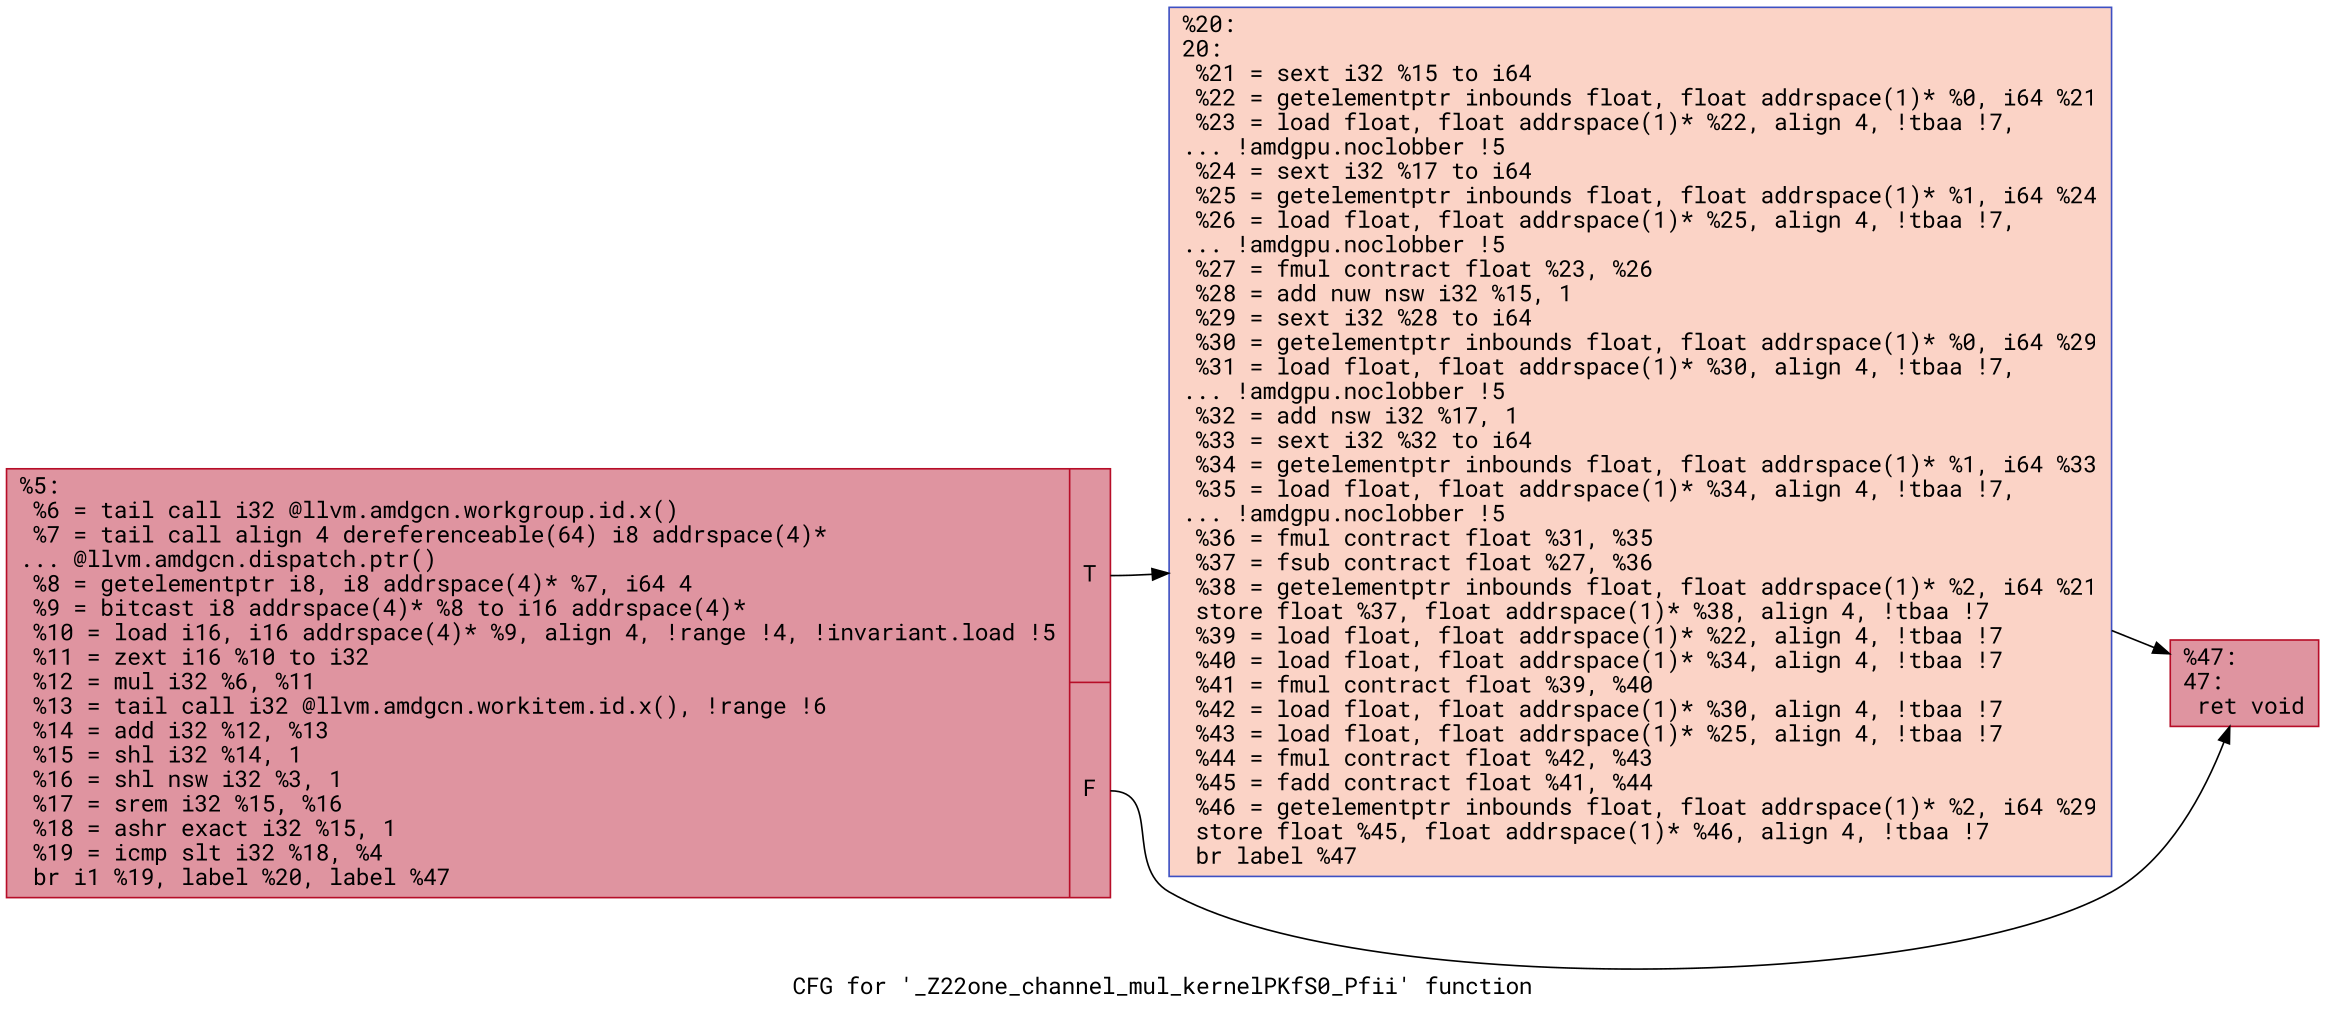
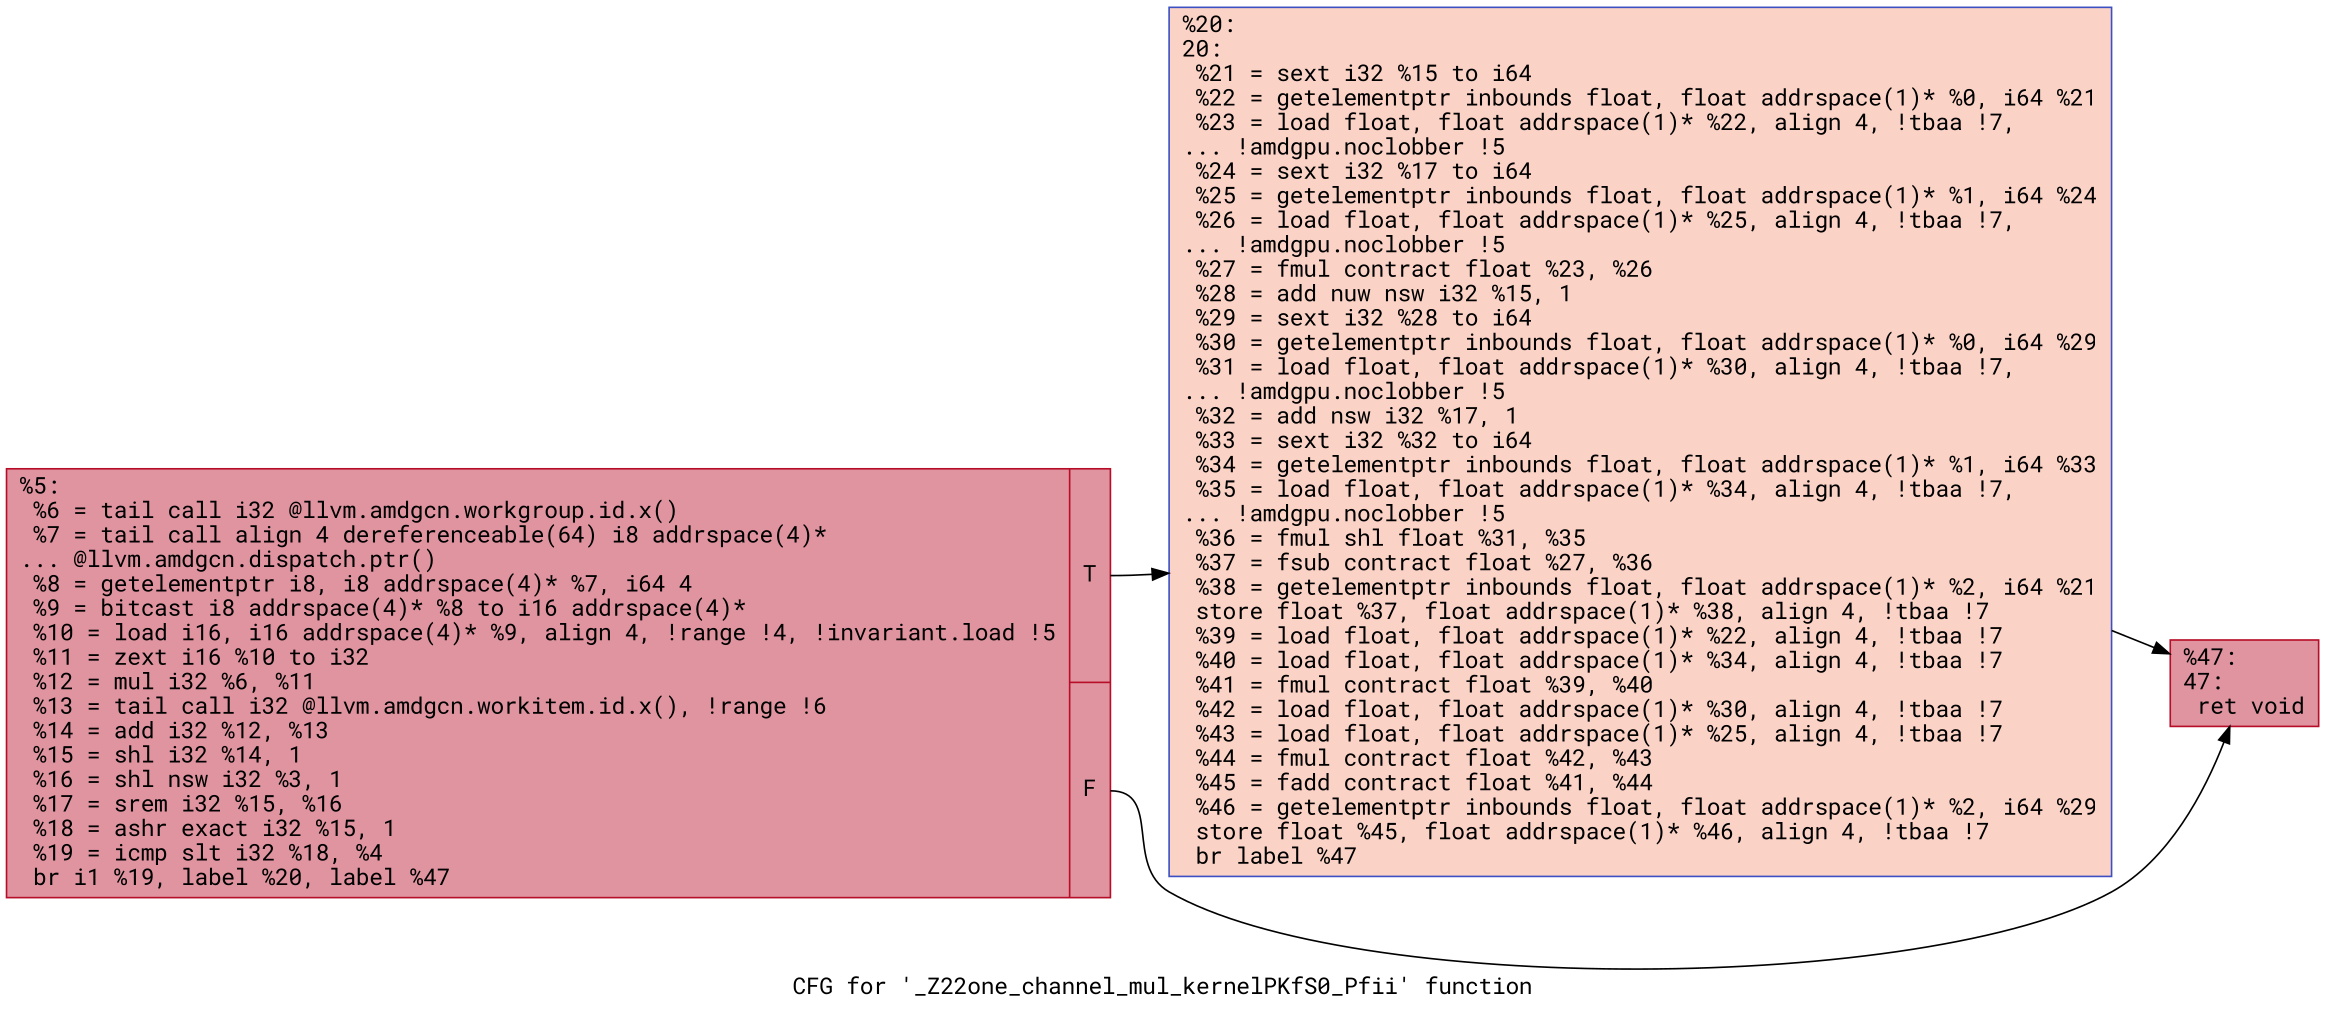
node "%20:": text "%36 = fmul contract float %31, %35" -> "%36 = fmul shl float %31, %35"
